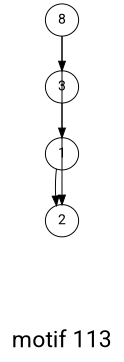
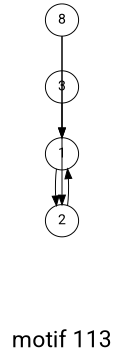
edge "8" -> "3": now "8" -> "1"
edge "2" -> "1": added
